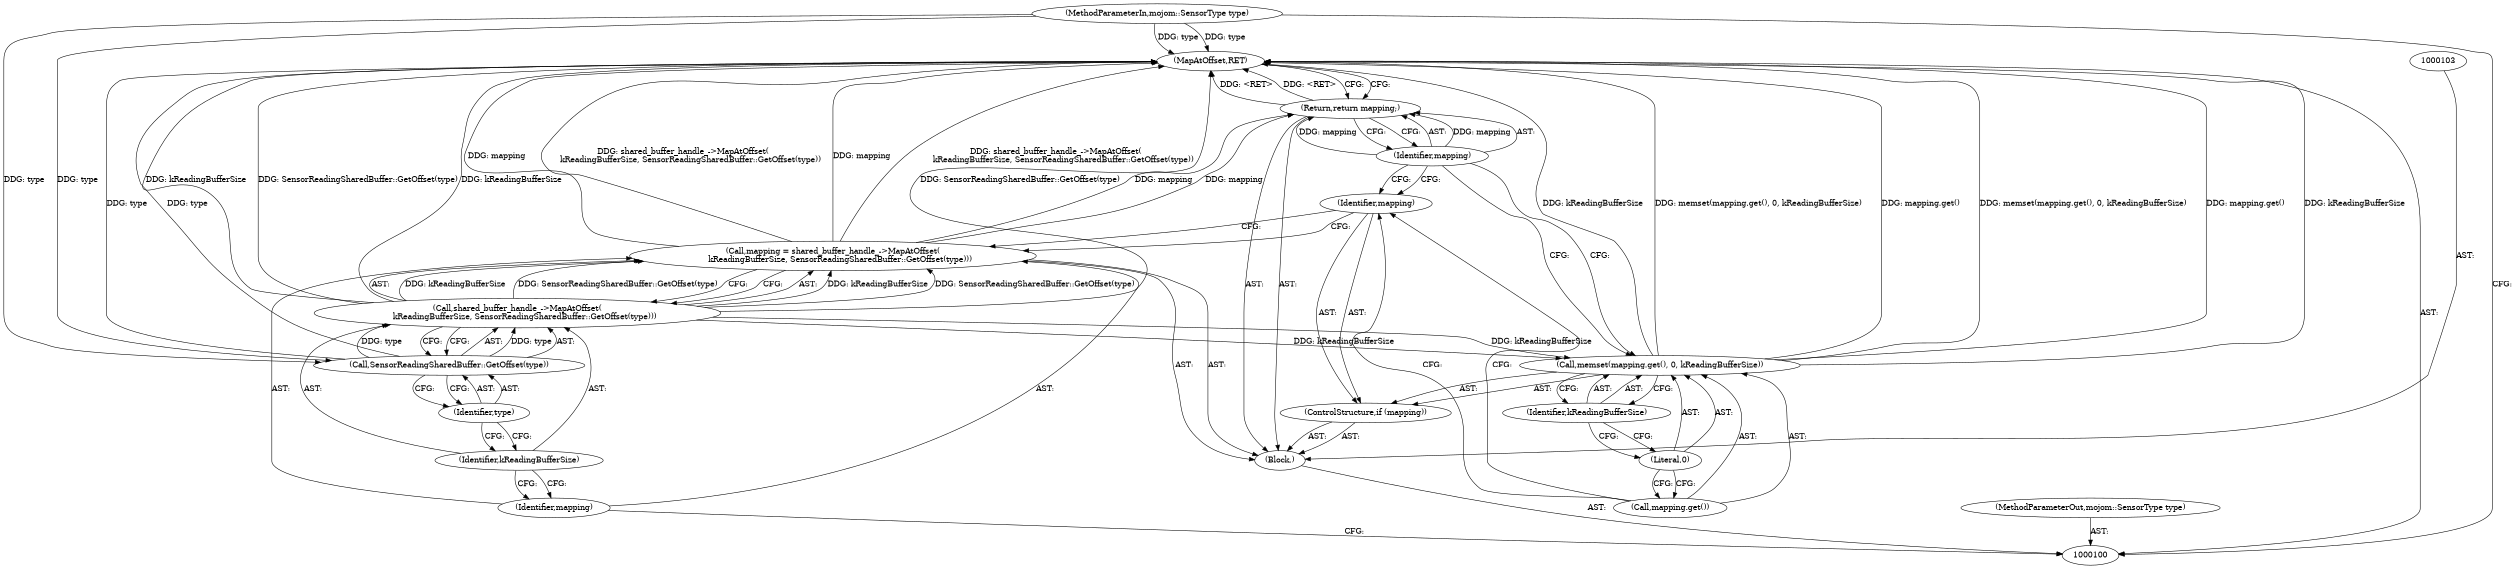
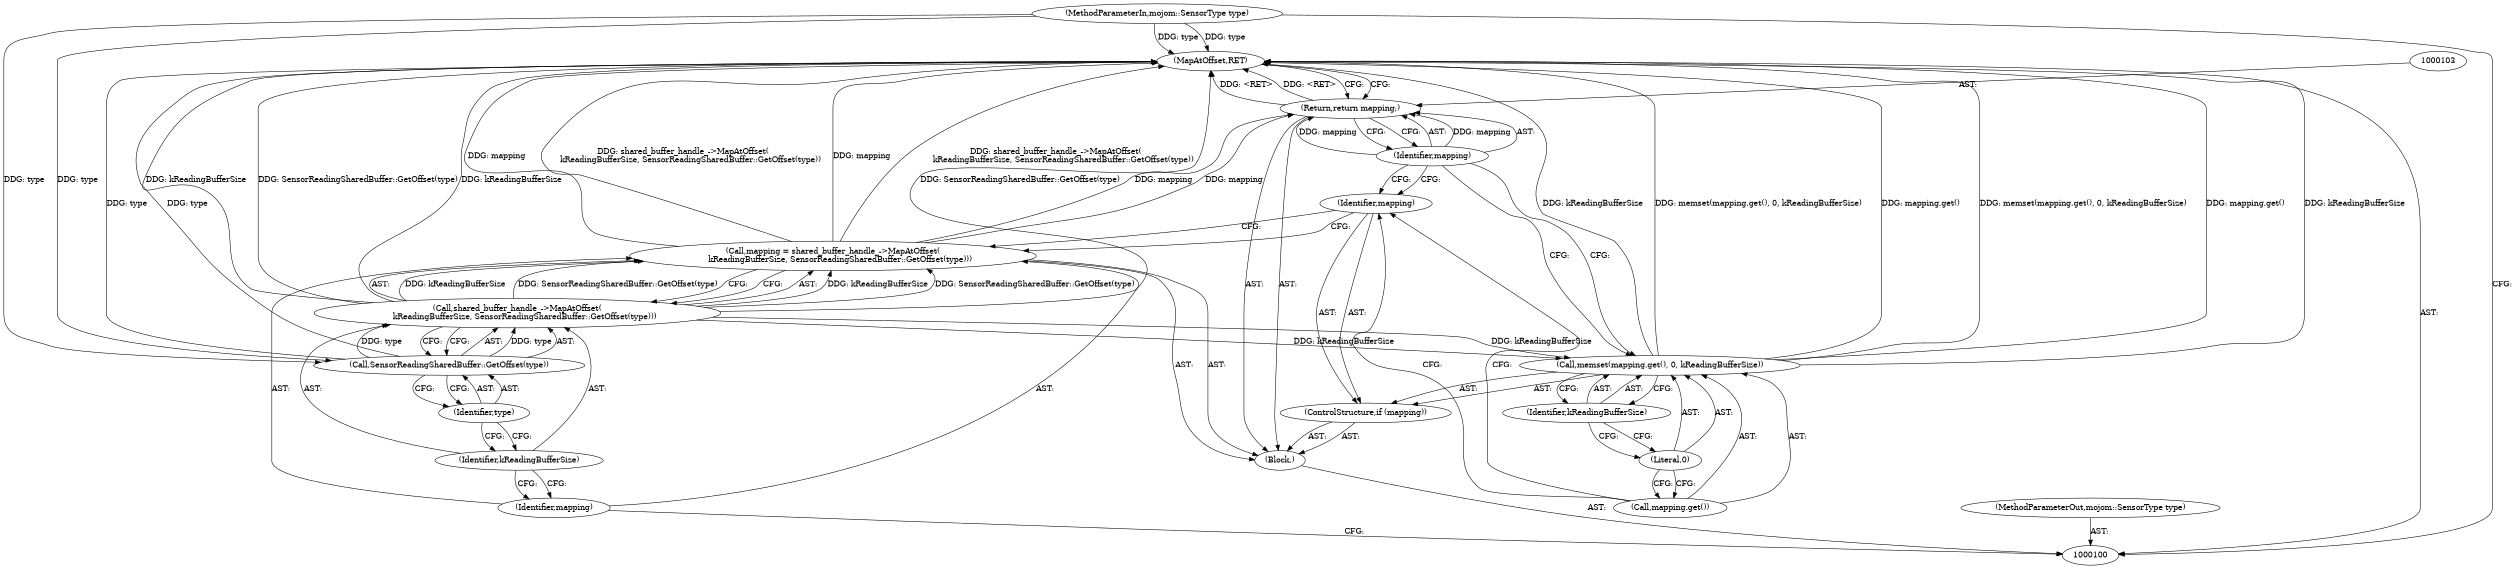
edge "1000103" -> "(Block,)": now "1000103" -> "(Return,return mapping;)"
